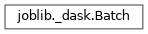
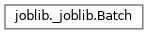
node "joblib._dask.Batch": label "joblib._dask.Batch" -> "joblib._joblib.Batch"
